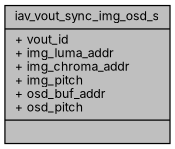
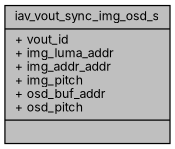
node "iav_vout_sync_img_osd_s": text "+ img_chroma_addr" -> "+ img_addr_addr"
